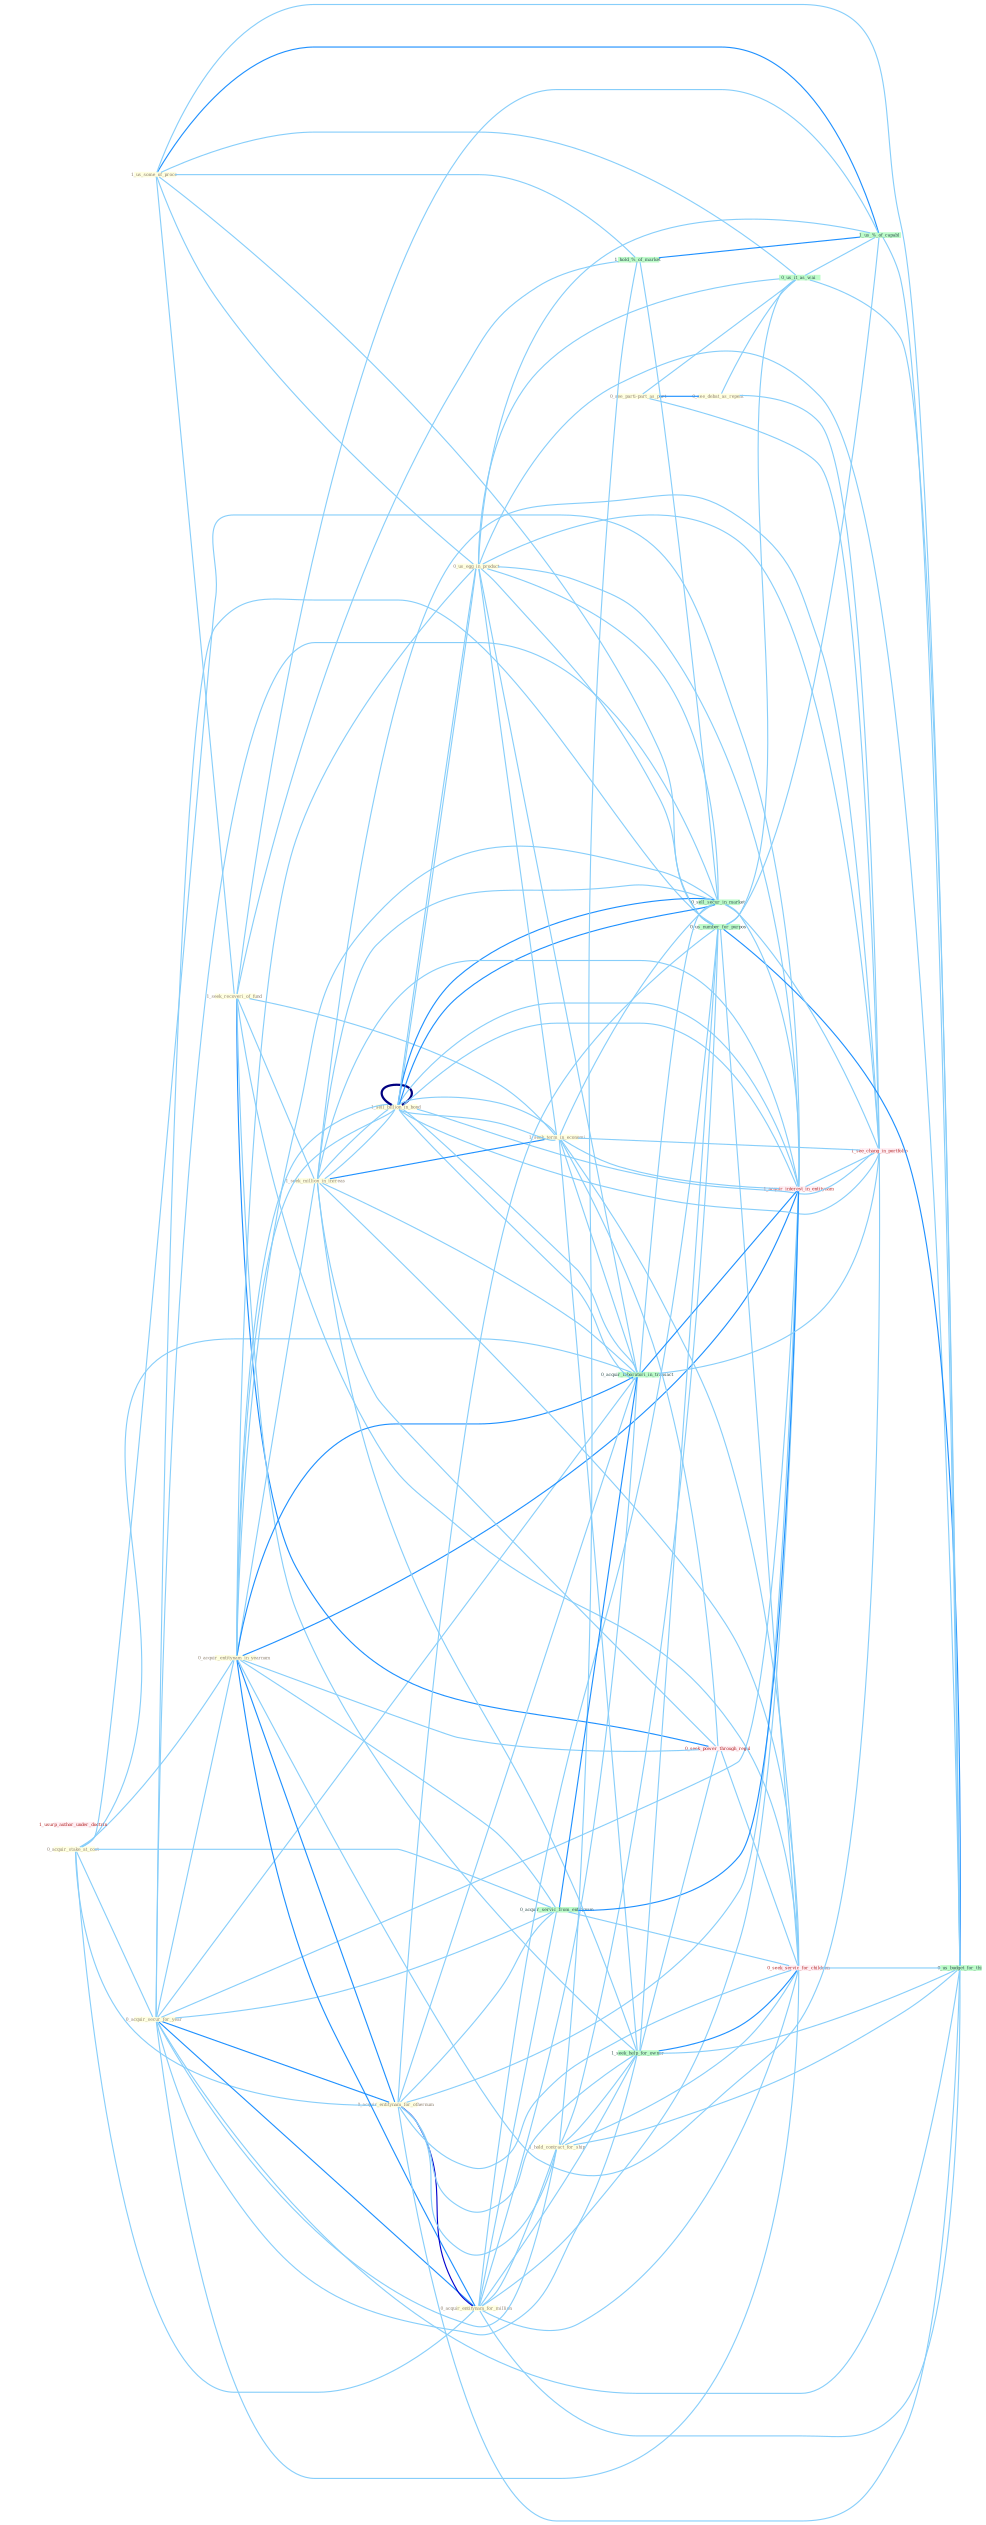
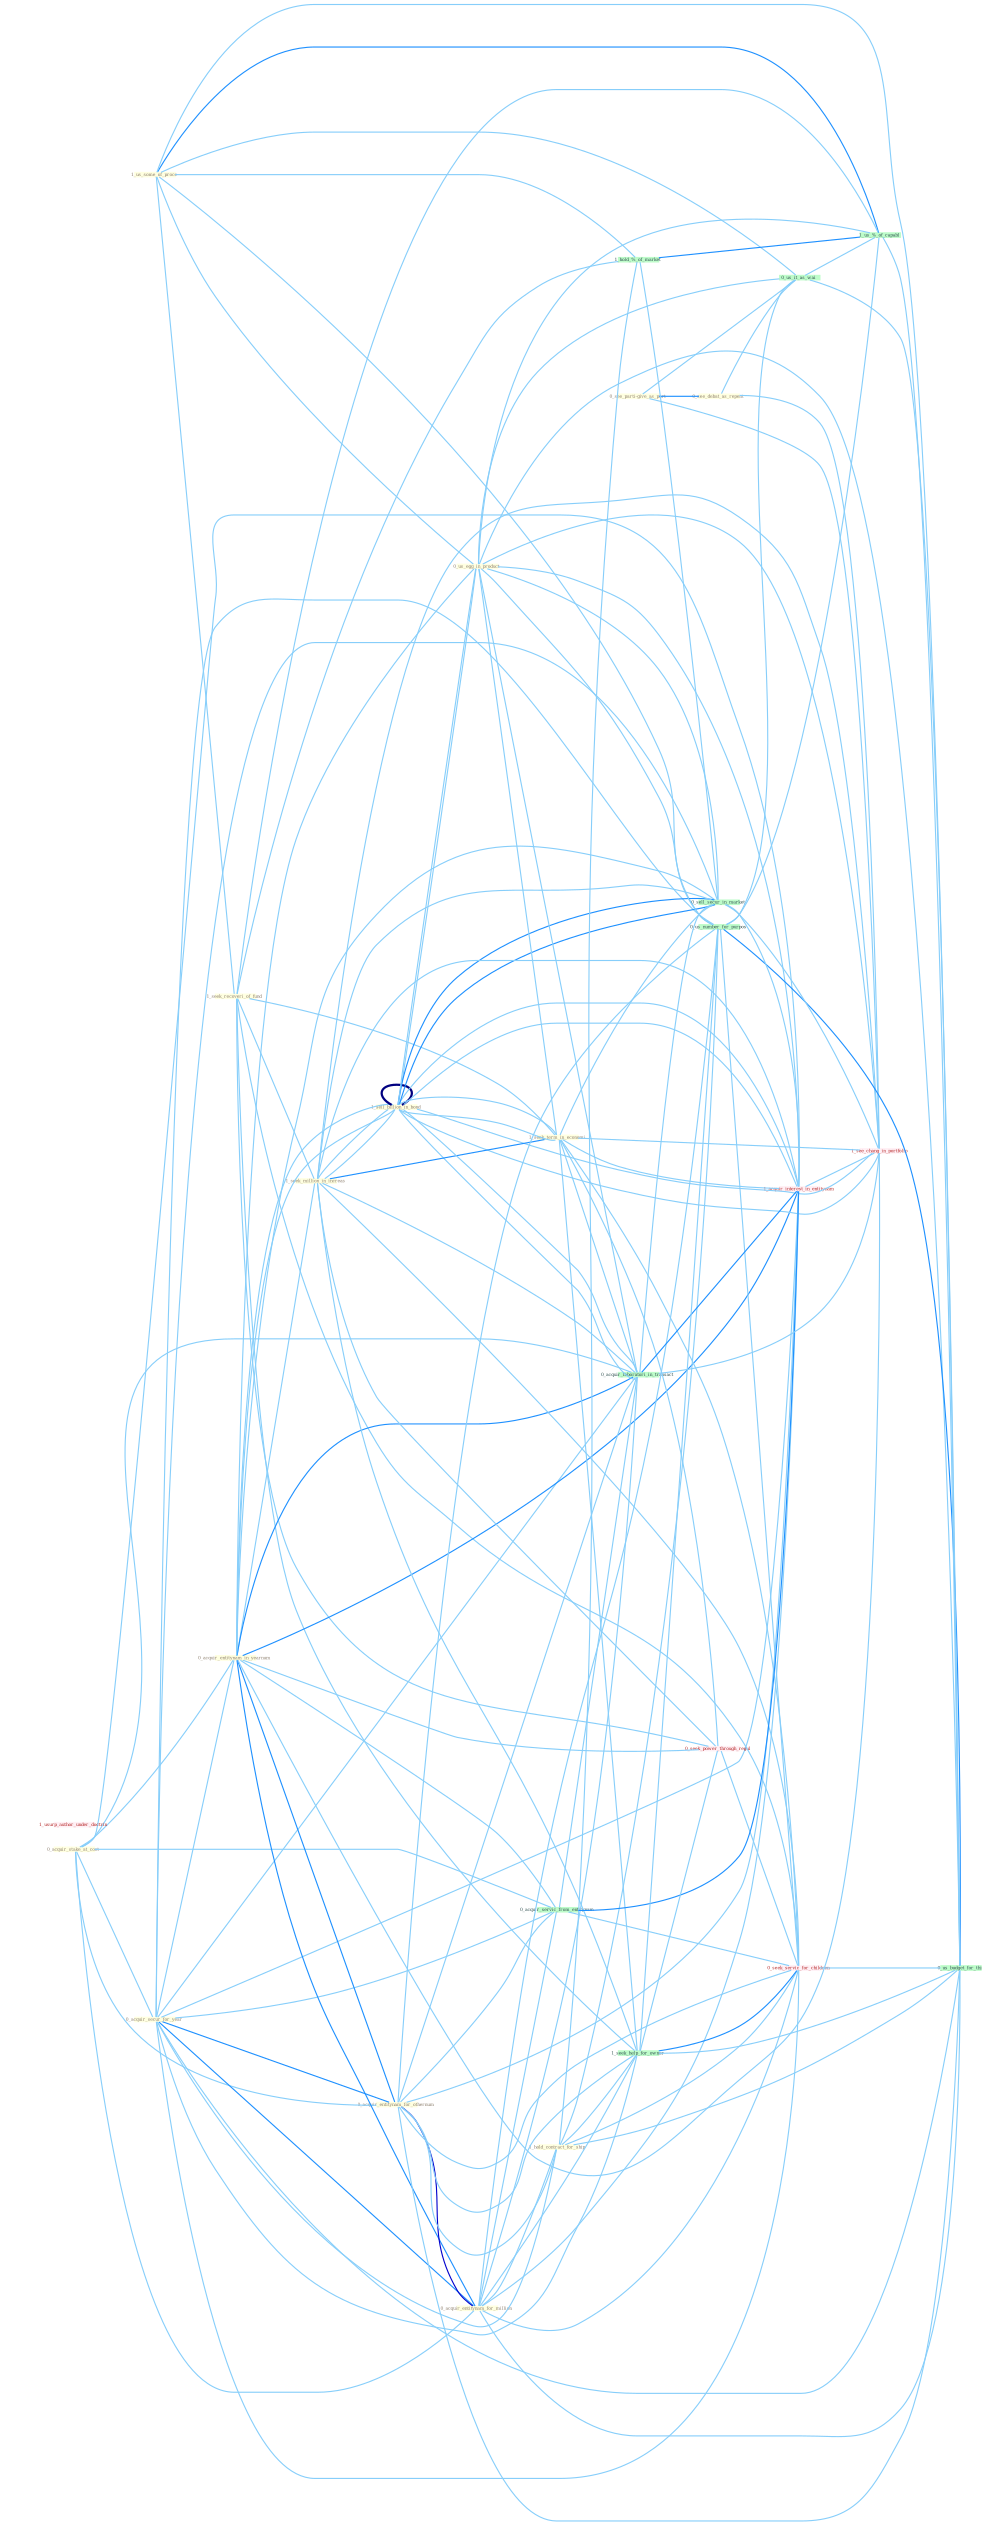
node "0_see_parti-part_as_part": label "0_see_parti-part_as_part" -> "0_see_parti-give_as_part"
edge "1_seek_recoveri_of_fund" -- "0_seek_power_through_regul": color #1e90ff -> #87cefa
edge "0_acquir_laboratori_in_transact" -- "0_acquir_servic_from_entitynam": color #1e90ff -> #87cefa
